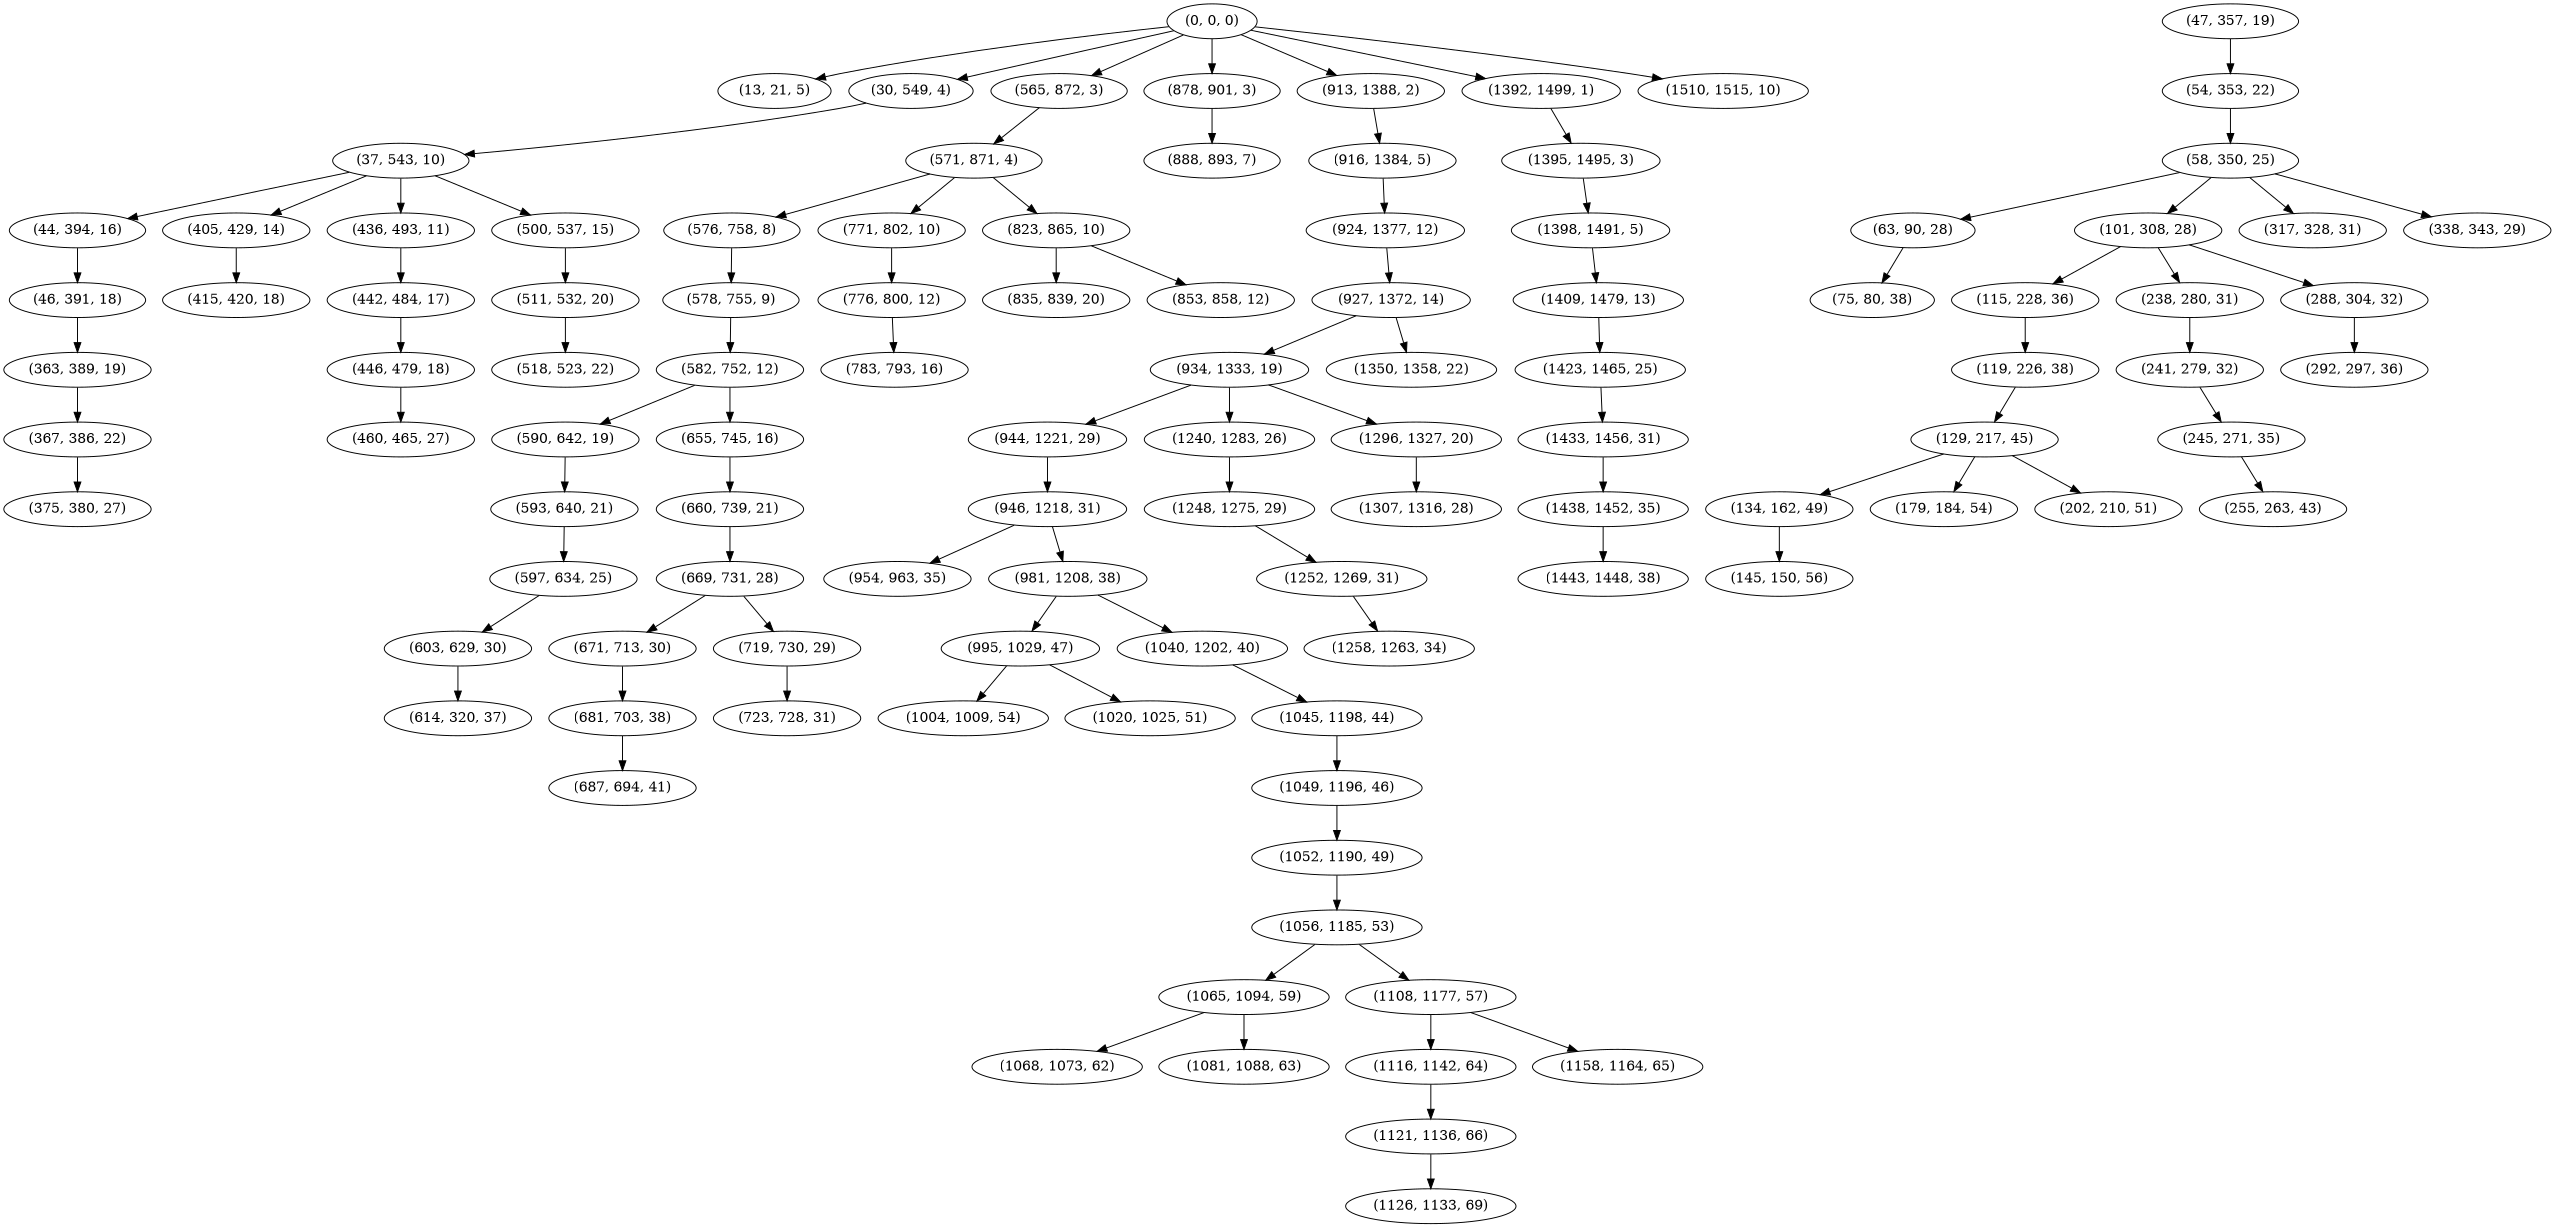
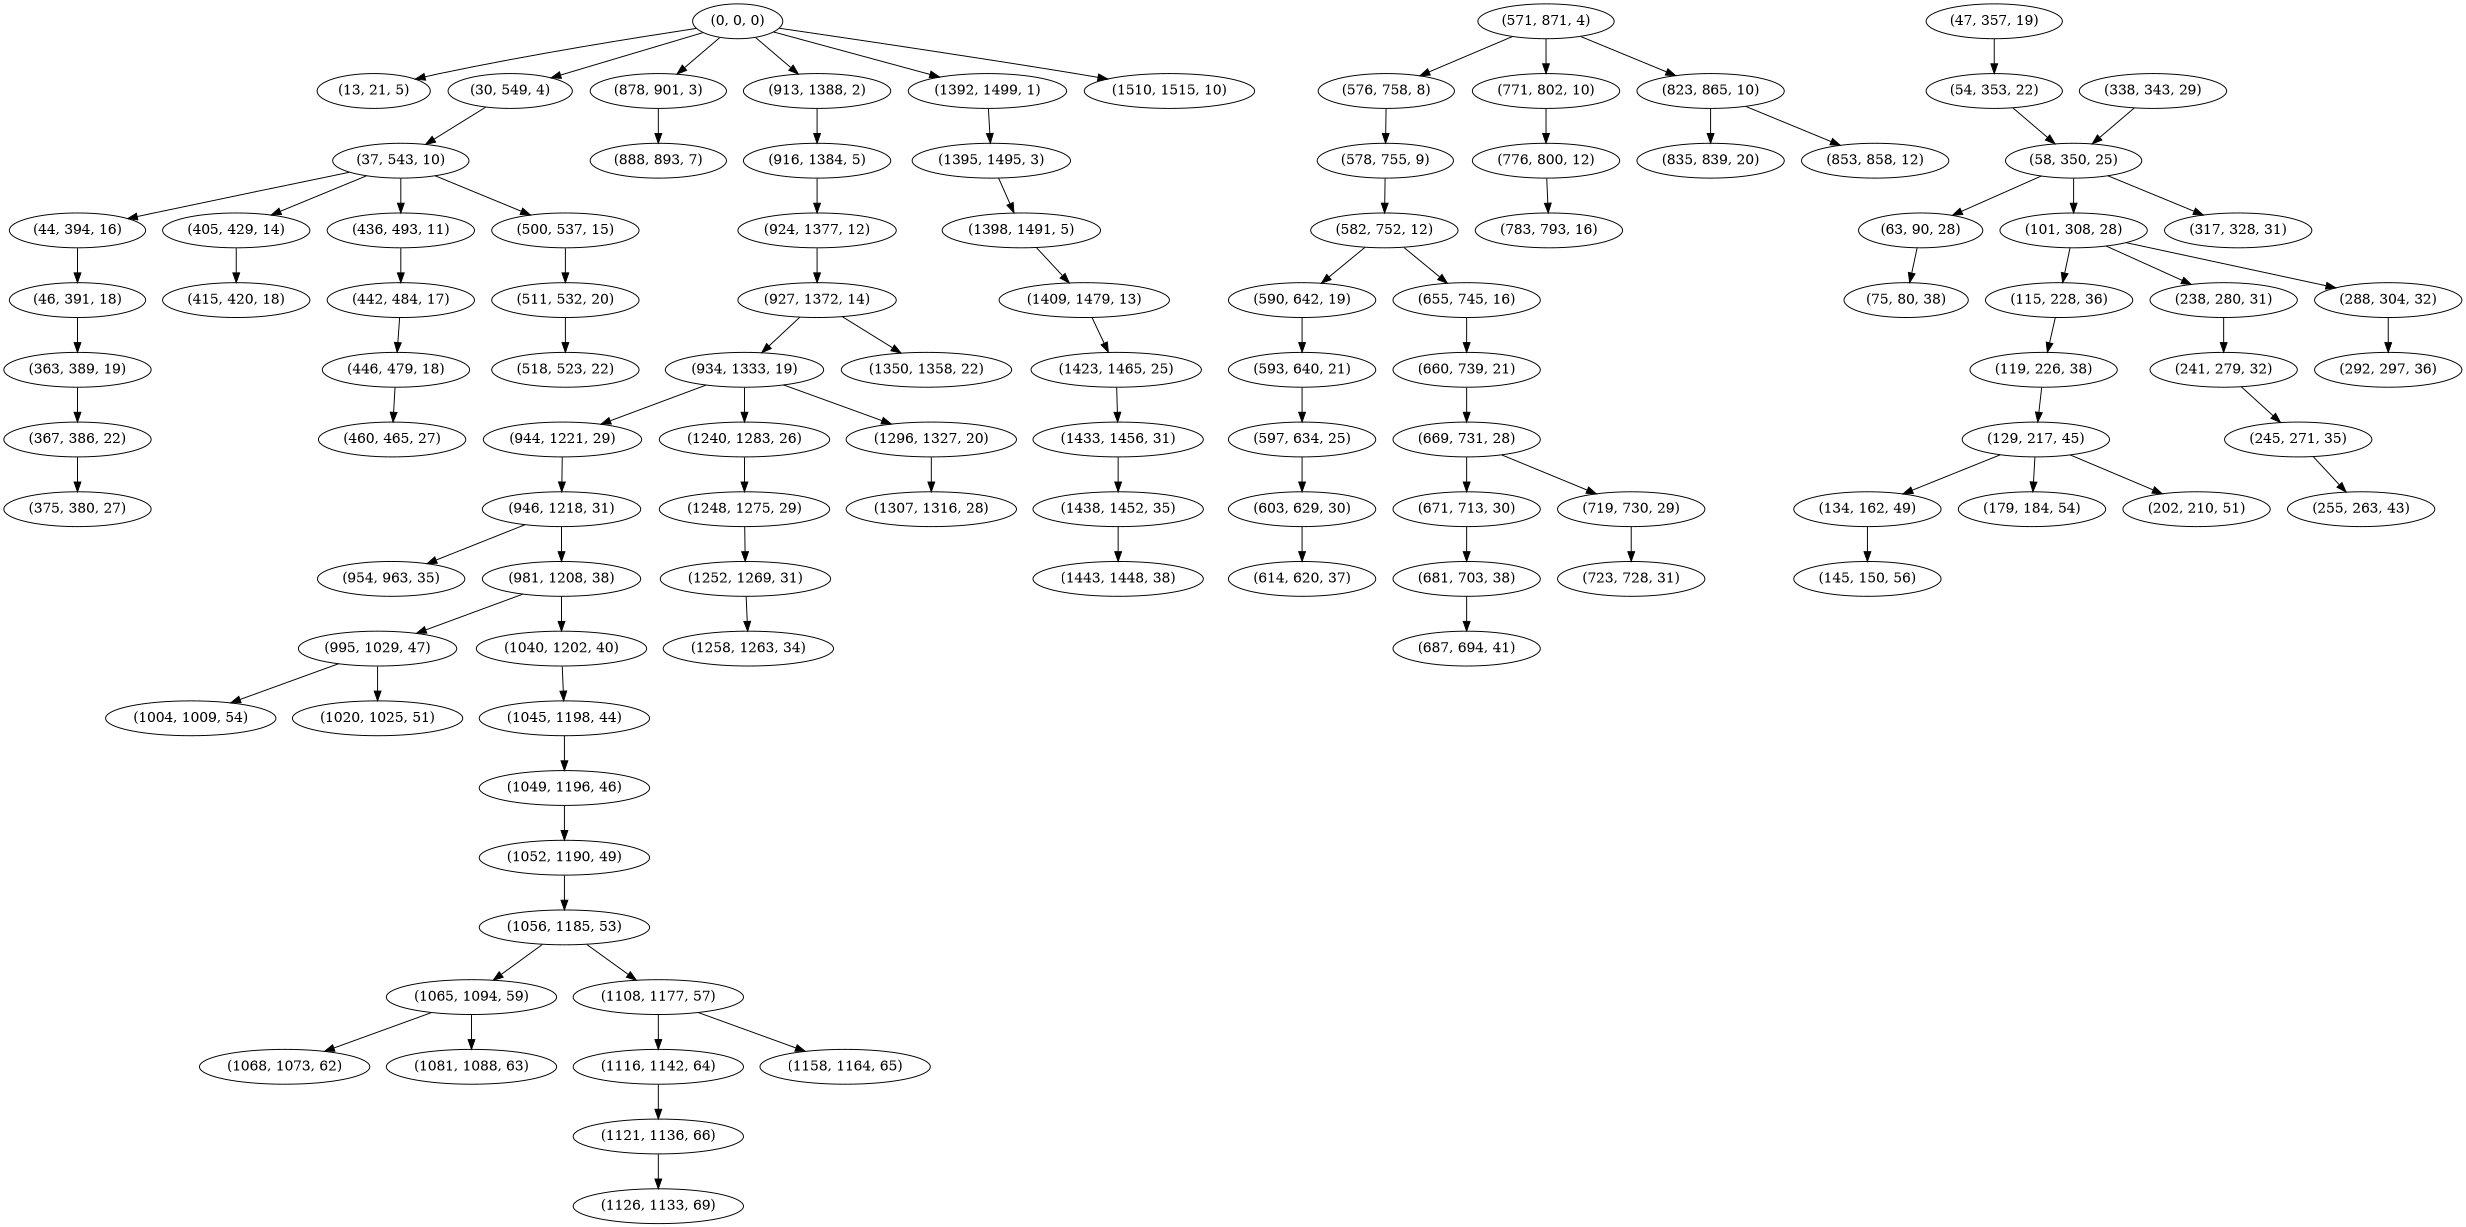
node "(565, 872, 3)": removed
edge "(58, 350, 25)" -> "(338, 343, 29)": reversed
node "(614, 320, 37)": label "(614, 320, 37)" -> "(614, 620, 37)"
